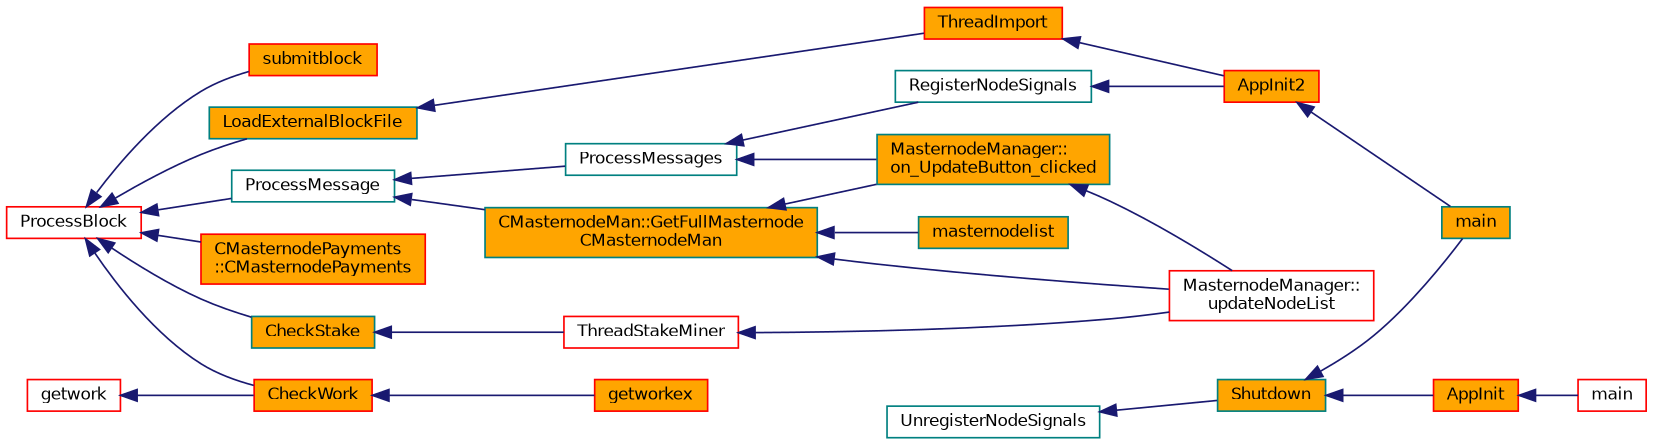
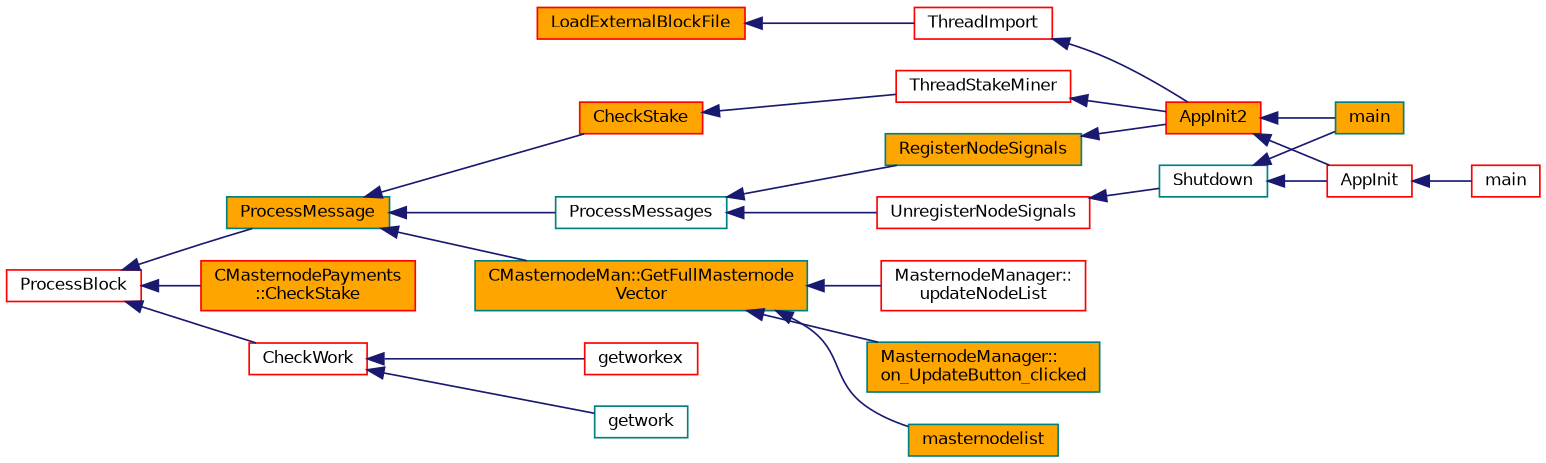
node "ThreadImport": fillcolor orange -> white
node "submitblock": removed
node "RegisterNodeSignals": fillcolor white -> orange
node "LoadExternalBlockFile": color teal -> red
edge "AppInit" -> "AppInit2": added
edge "MasternodeManager:: on_UpdateButton_clicked" -> "ProcessMessages": now "UnregisterNodeSignals" -> "ProcessMessages"
edge "LoadExternalBlockFile" -> "ProcessBlock": removed
node "ProcessMessage": fillcolor white -> orange
edge "MasternodeManager:: updateNodeList" -> "MasternodeManager:: on_UpdateButton_clicked": removed
node "CMasternodeMan::GetFullMasternode CMasternodeMan": label "CMasternodeMan::GetFullMasternode CMasternodeMan" -> "CMasternodeMan::GetFullMasternode Vector"
node "CMasternodePayments ::CMasternodePayments": label "CMasternodePayments ::CMasternodePayments" -> "CMasternodePayments ::CheckStake"
edge "CheckStake" -> "ProcessBlock": now "CheckStake" -> "ProcessMessage"
edge "MasternodeManager:: updateNodeList" -> "ThreadStakeMiner": now "AppInit2" -> "ThreadStakeMiner"
node "CheckStake": color teal -> red
node "getwork": color red -> teal
edge "CheckWork" -> "getwork": reversed
node "CheckWork": fillcolor orange -> white
node "getworkex": fillcolor orange -> white
node "Shutdown": fillcolor orange -> white
node "AppInit": fillcolor orange -> white
node "UnregisterNodeSignals": color teal -> red
